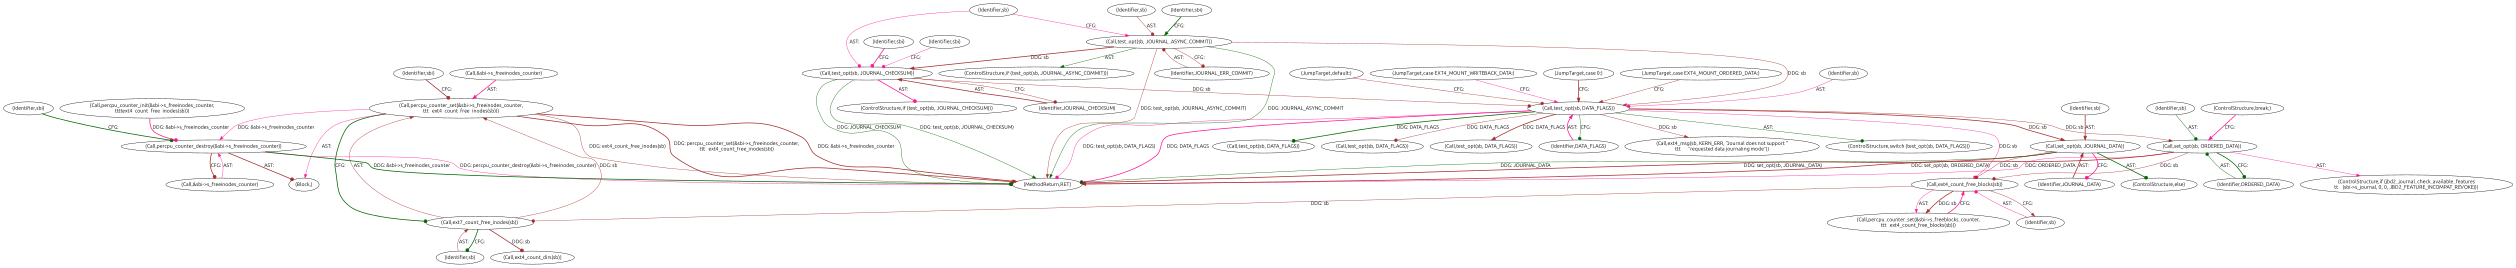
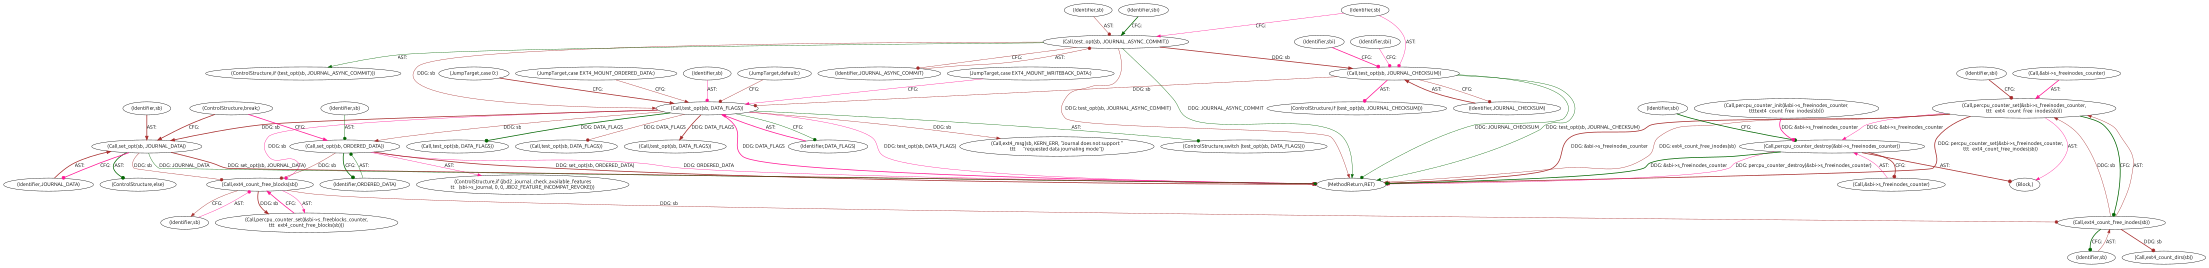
node "(Identifier,JOURNAL_ERR_COMMIT)": label "(Identifier,JOURNAL_ERR_COMMIT)" -> "(Identifier,JOURNAL_ASYNC_COMMIT)"
edge "(ControlStructure,break;)" -> "(Call,set_opt(sb, JOURNAL_DATA))": added, label "CFG:"
node "(Call,ext7_count_free_inodes(sb))": label "(Call,ext7_count_free_inodes(sb))" -> "(Call,ext4_count_free_inodes(sb))"
